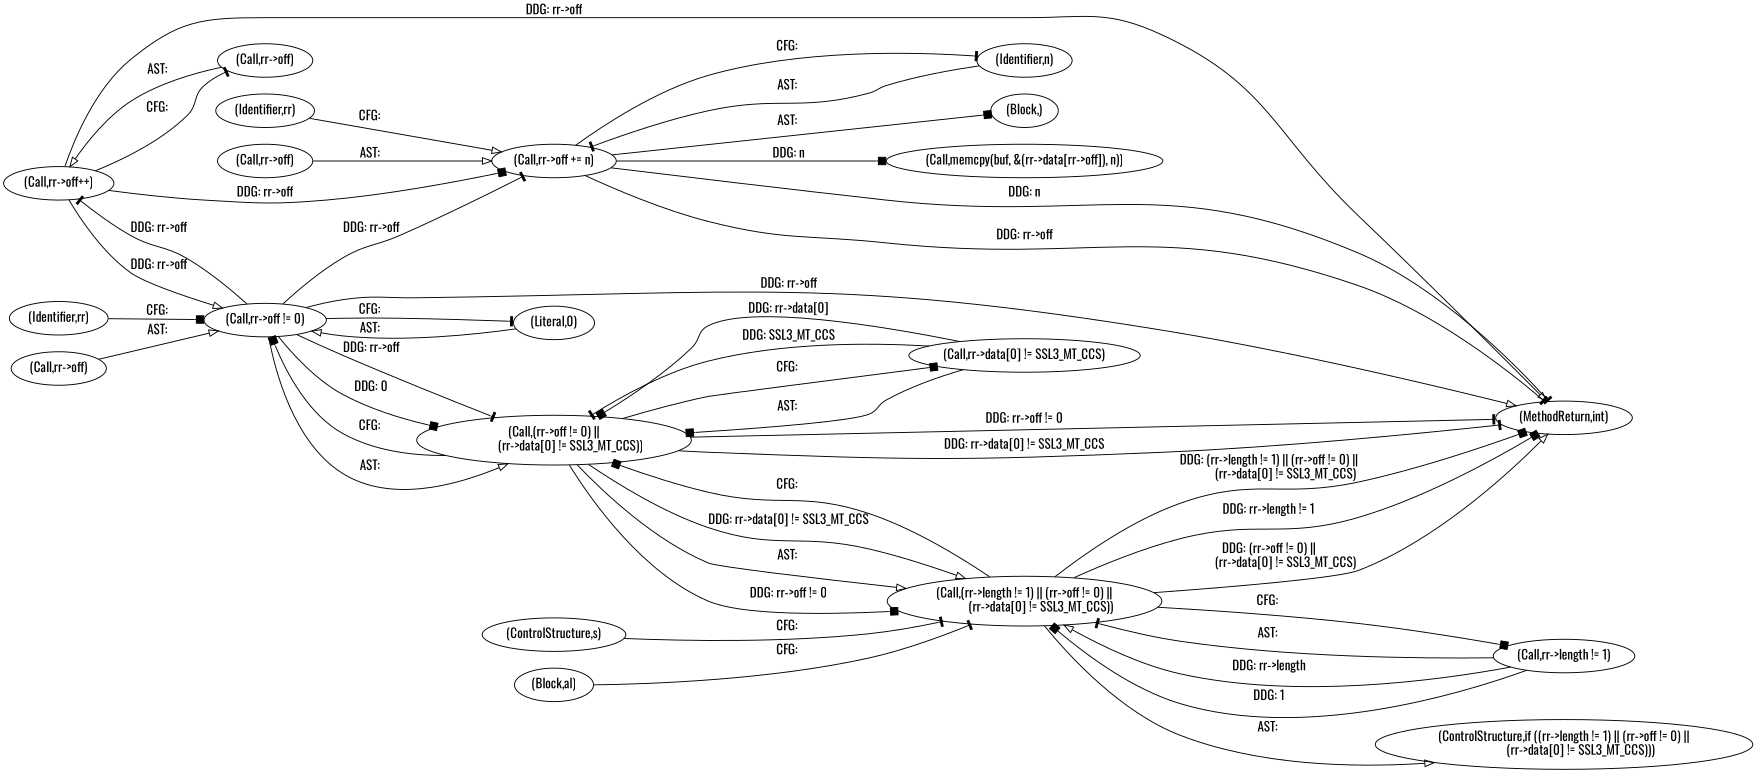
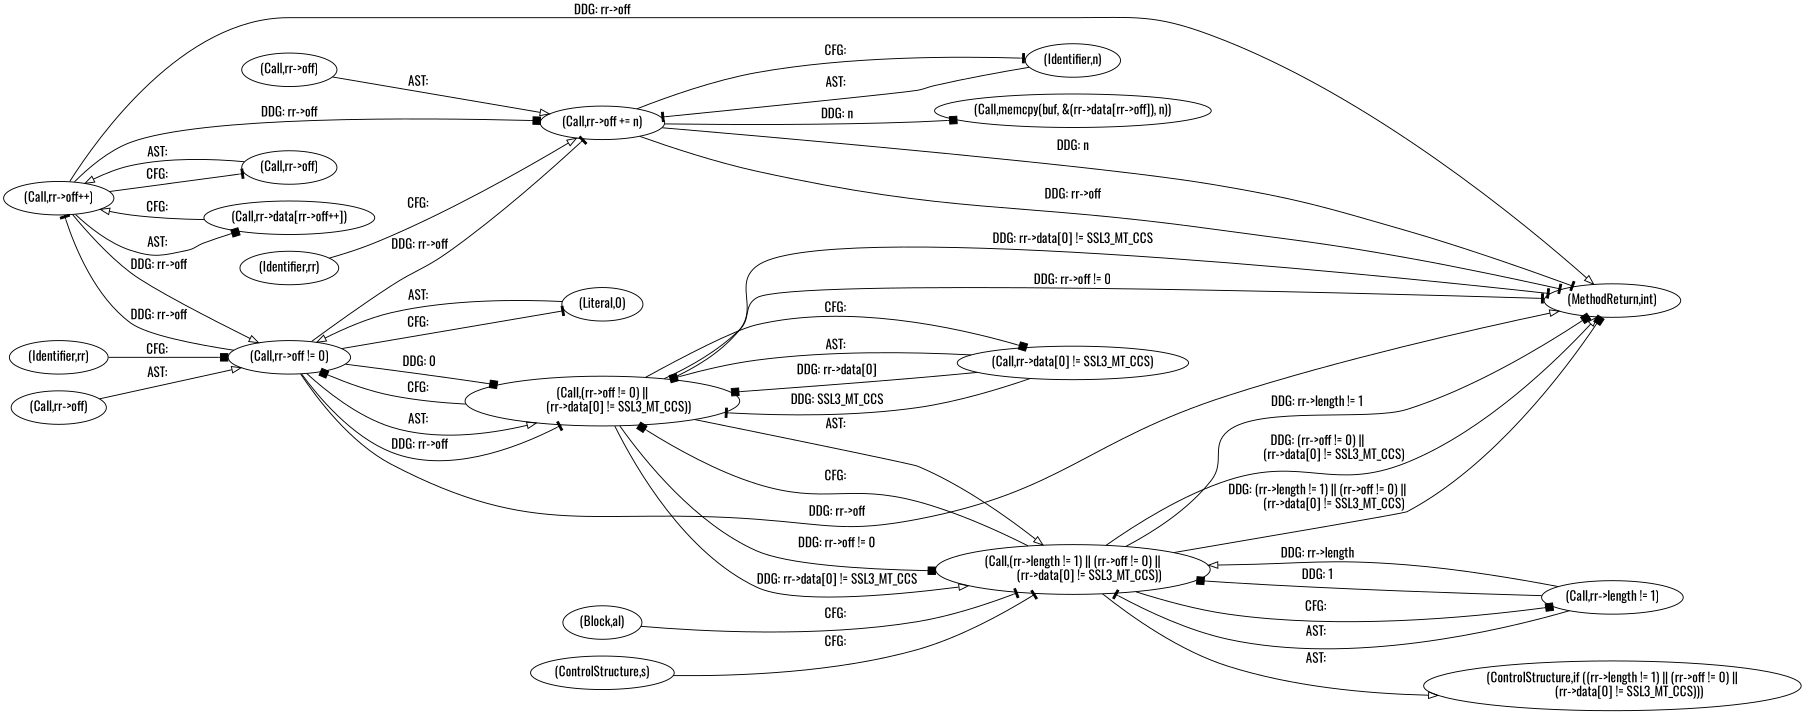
node "(Block,)": removed
node "(Call,rr->data[rr->off++])": added
